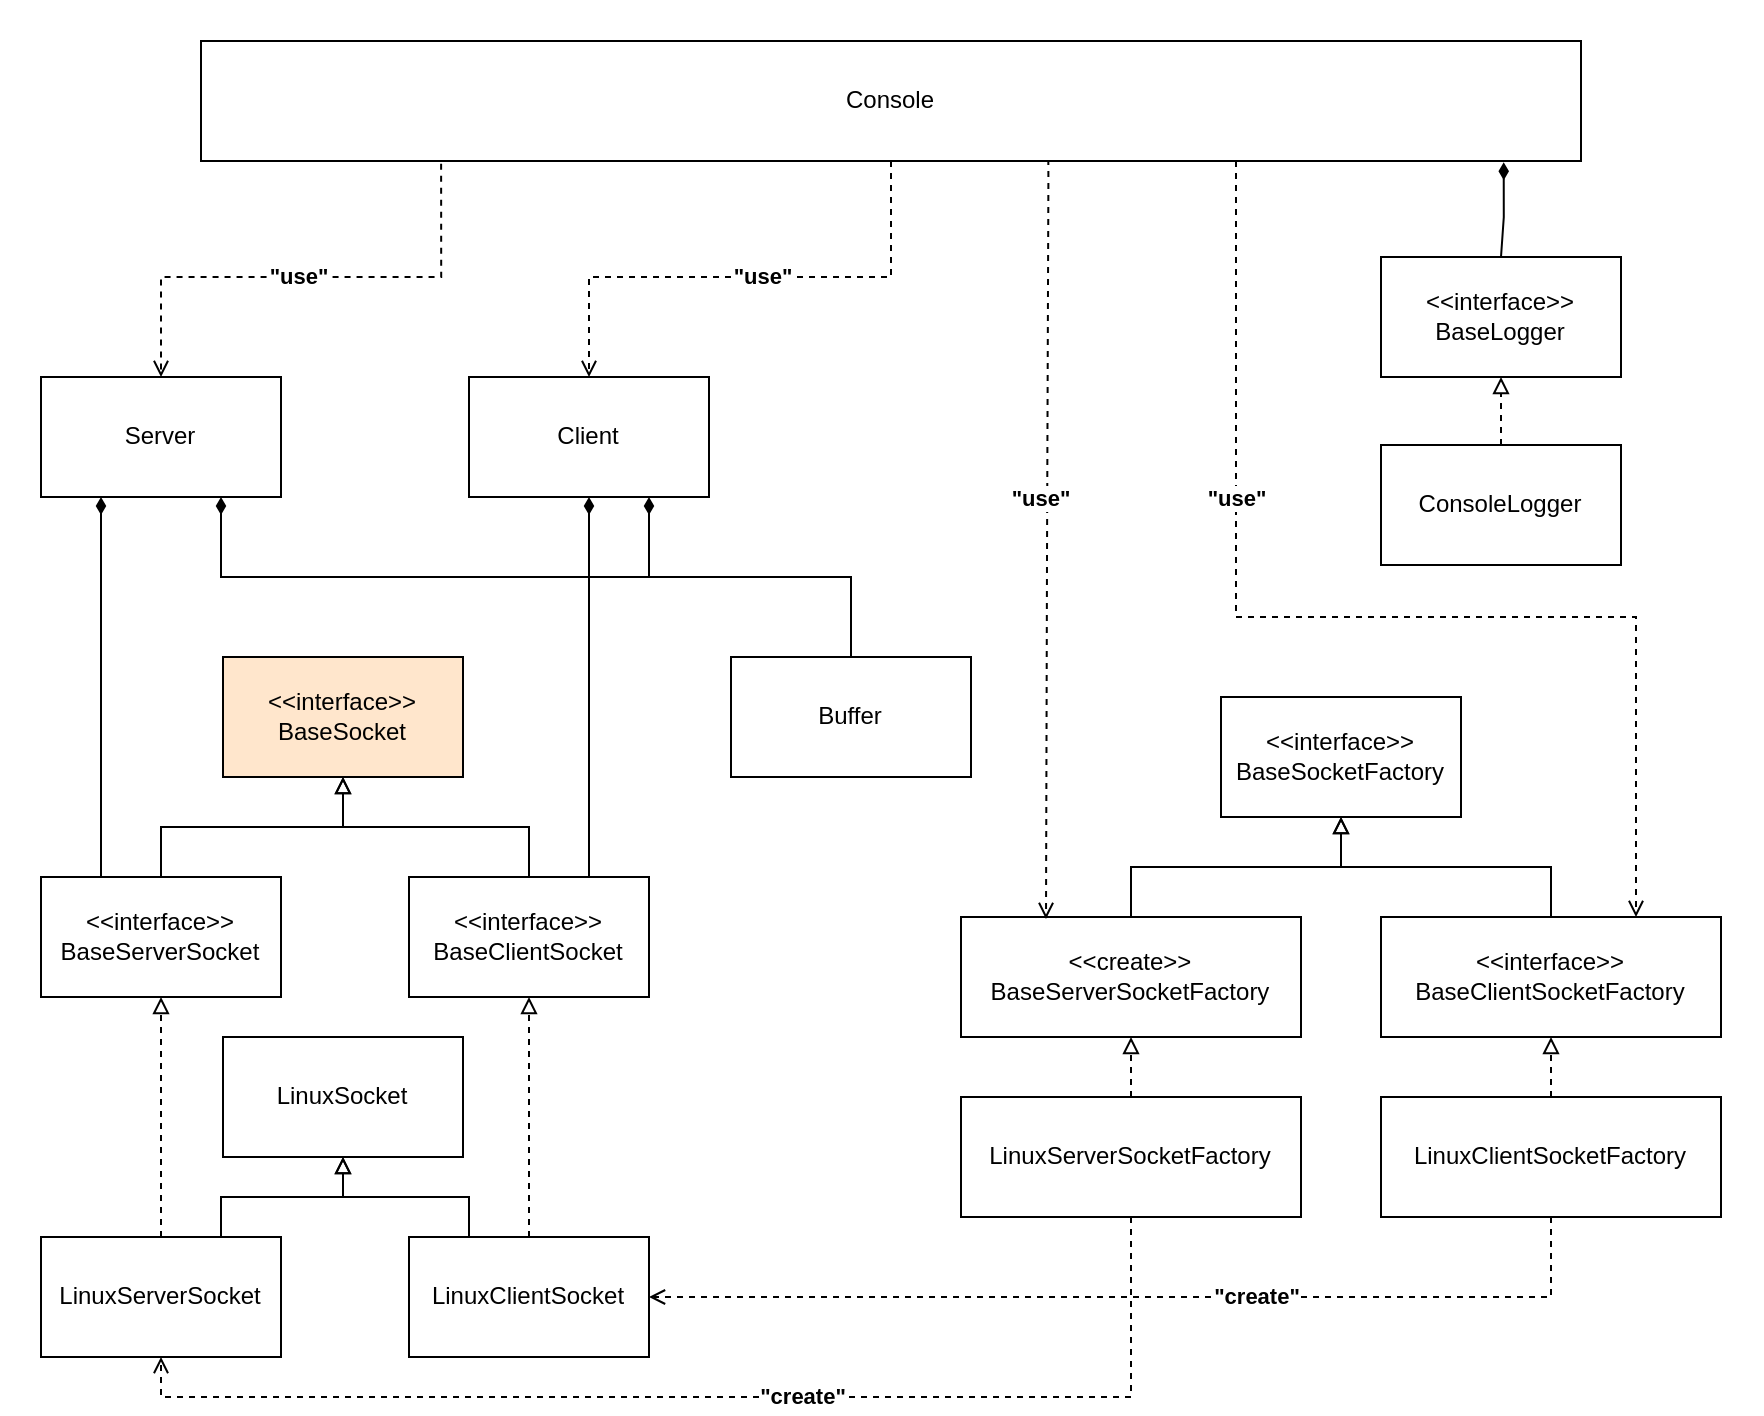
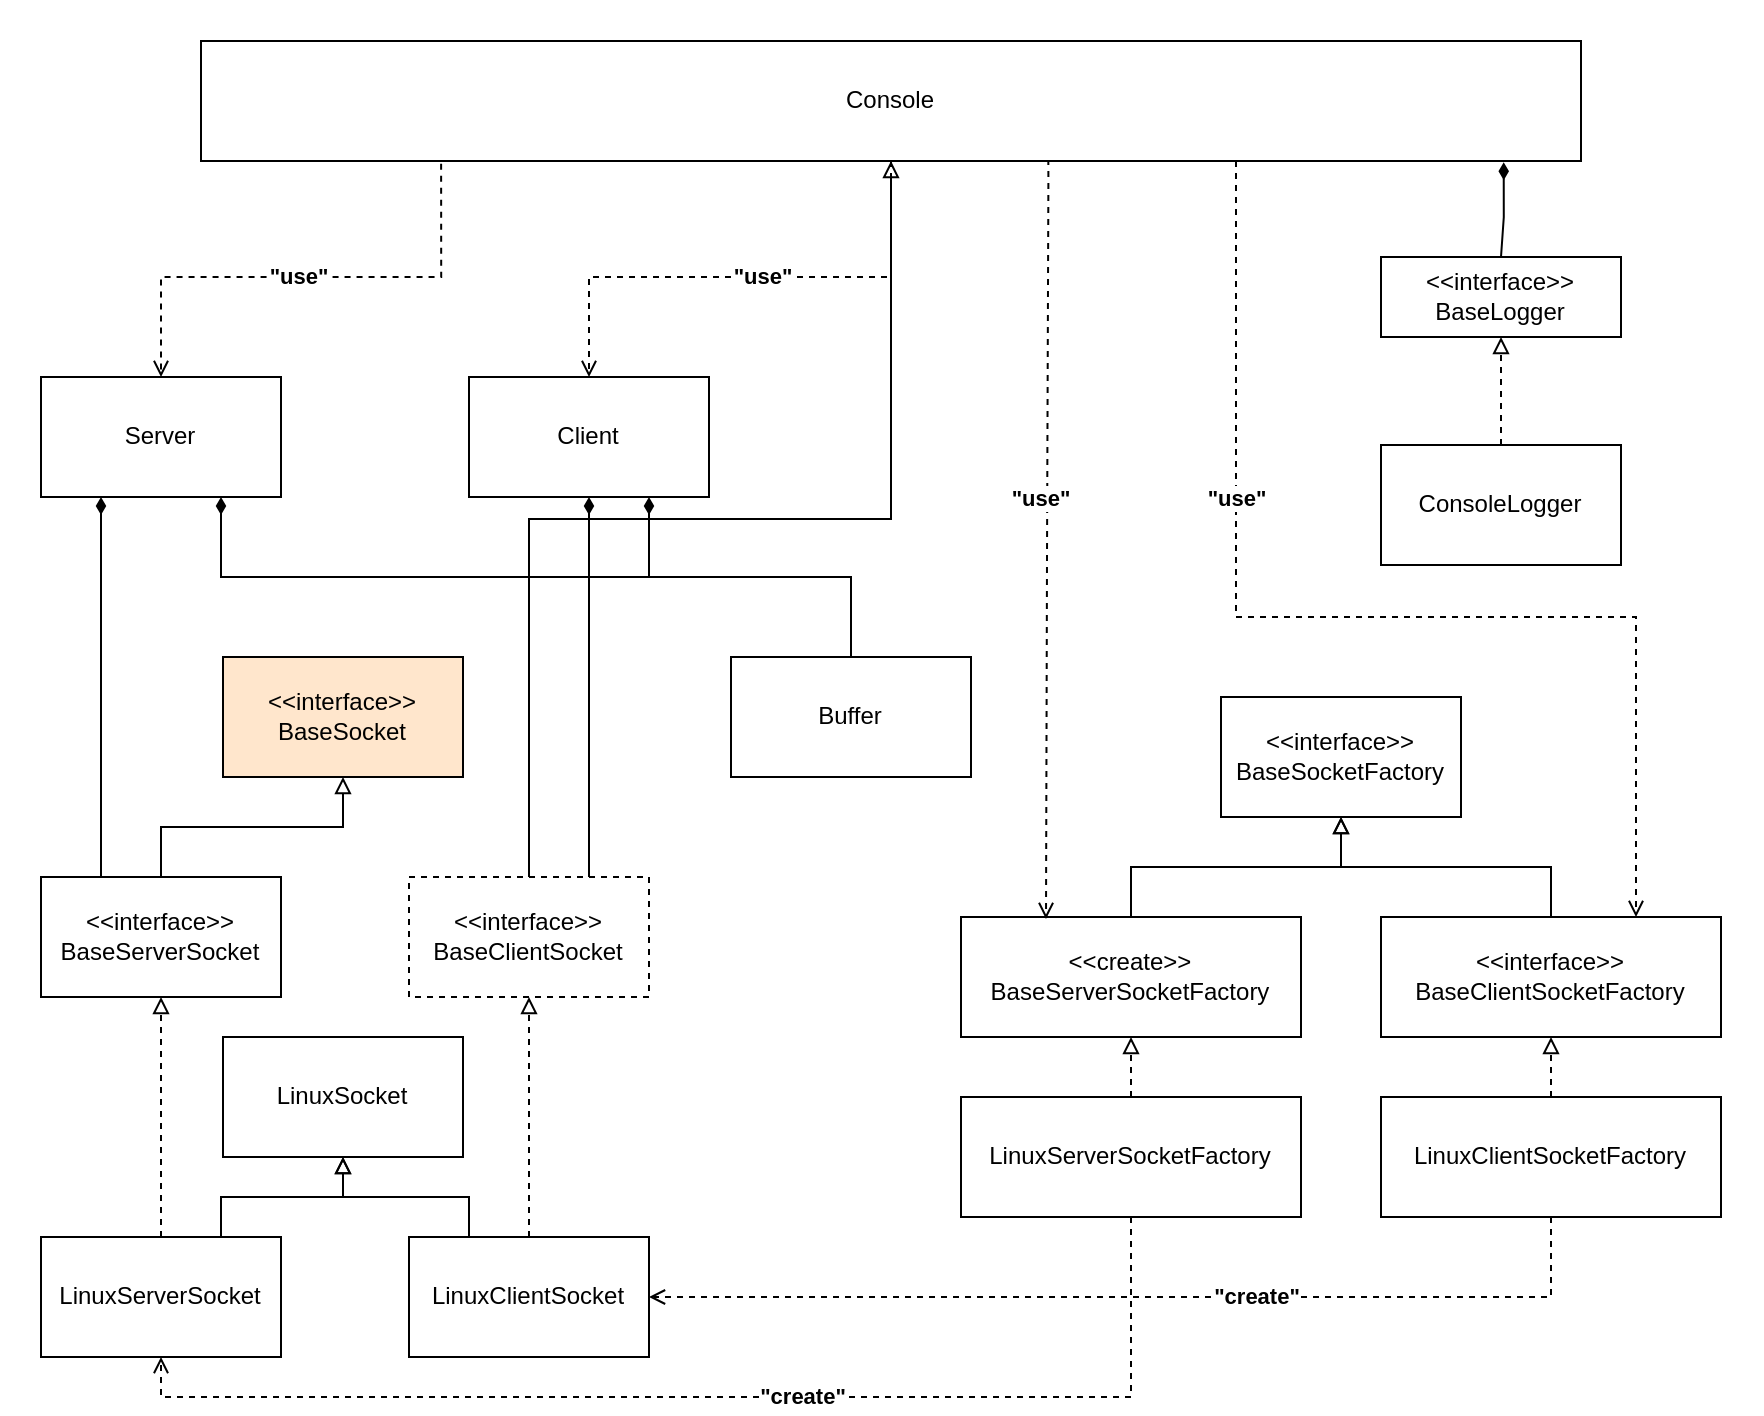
node "<<interface>> BaseLogger": size 240x120 -> 240x80
edge "<<interface>> BaseClientSocket" -> "<<interface>> BaseSocket": now "<<interface>> BaseClientSocket" -> "Console"
node "<<interface>> BaseClientSocket": style solid -> dashed
